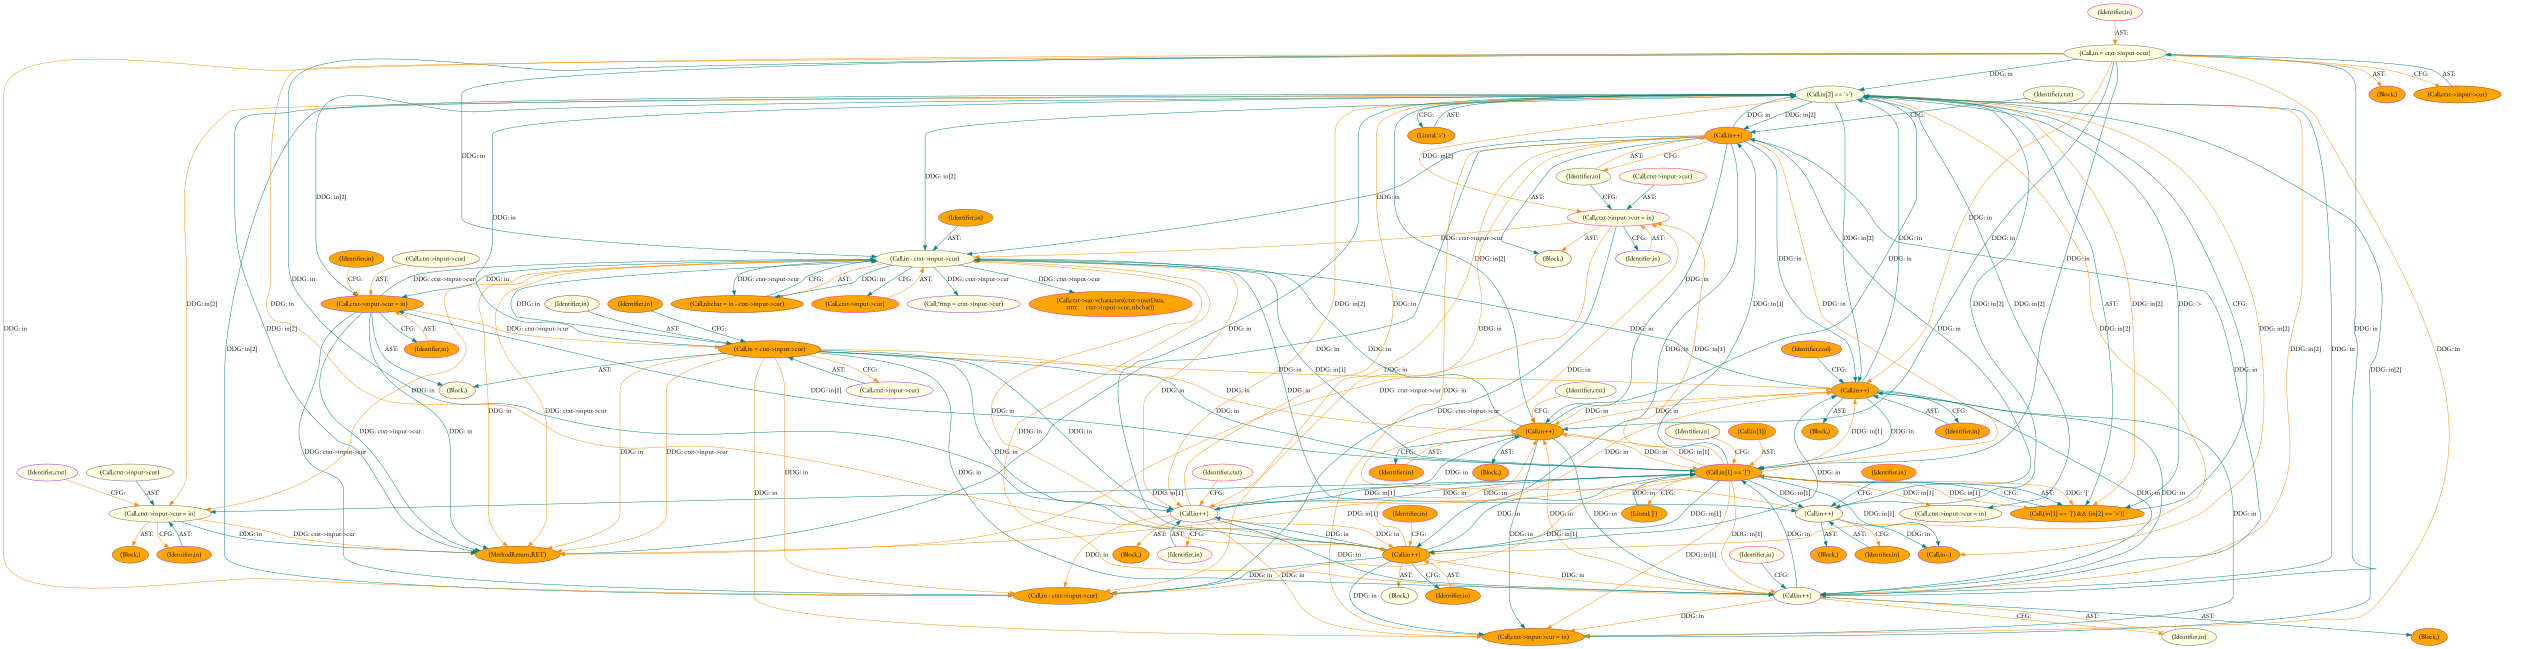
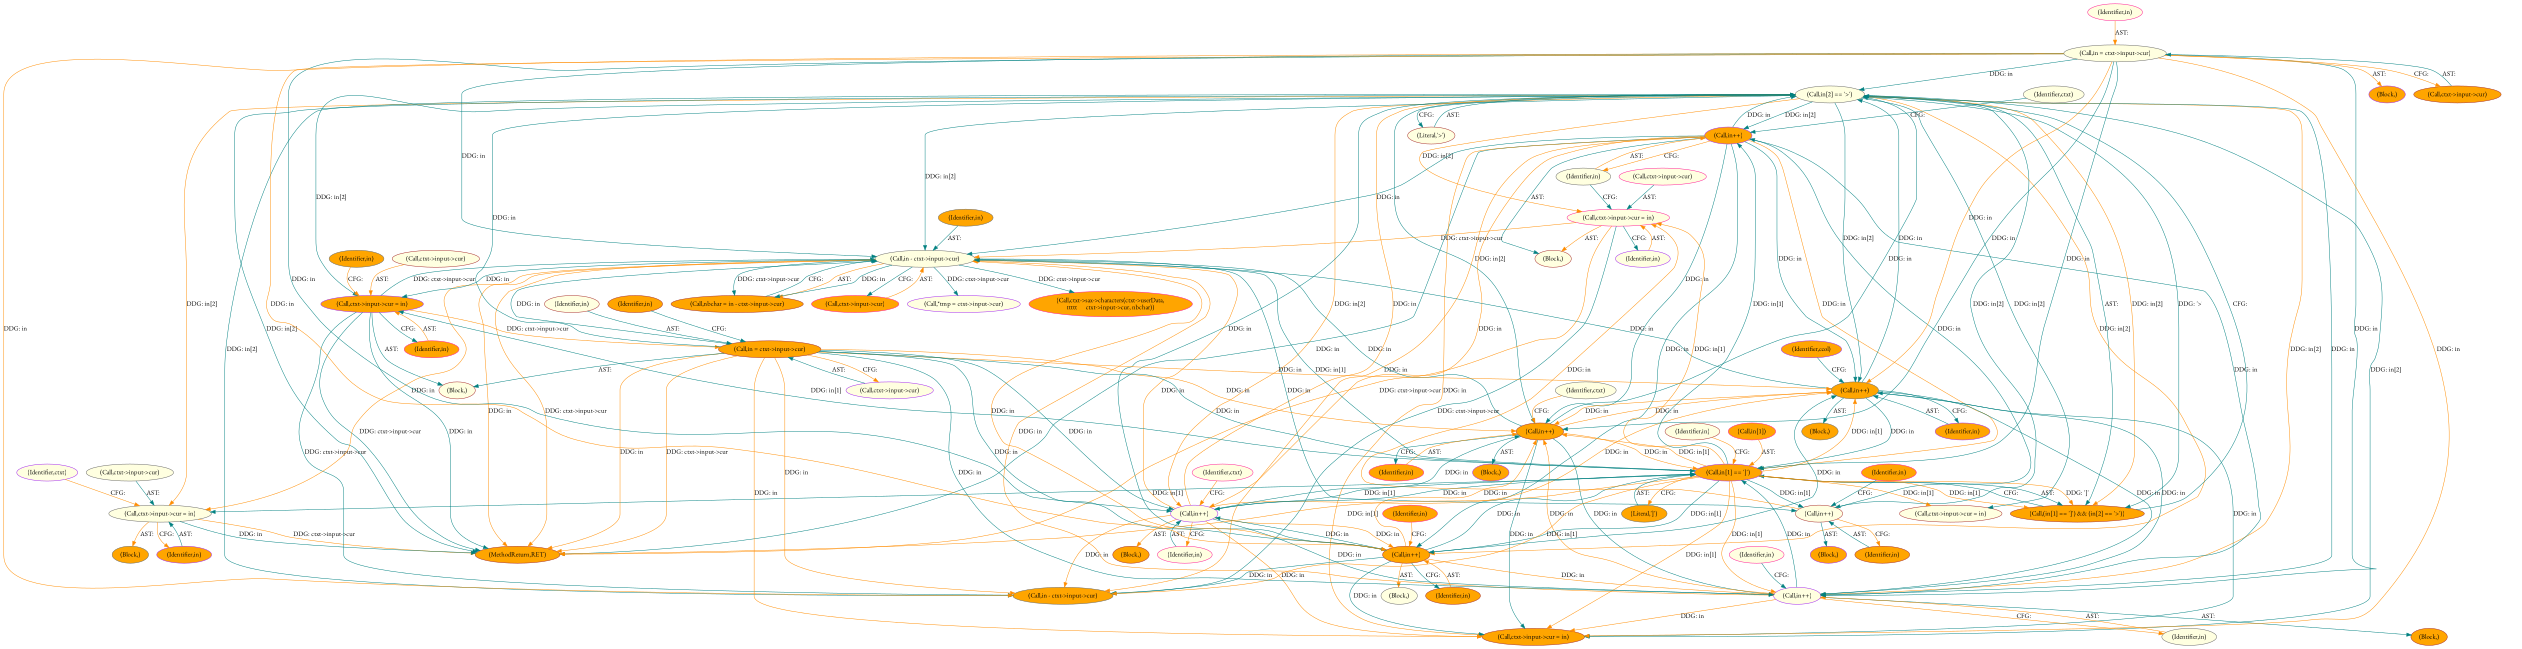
node "(Literal,'>')": fillcolor orange -> lightyellow
edge "(Literal,']')" -> "(Call,in[1] == ']')": label "DDG: in" -> "AST: "
node "(Call,in--)": removed
